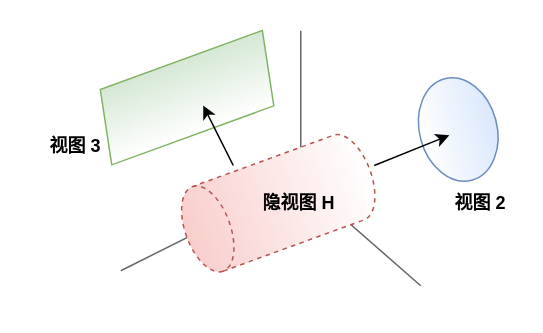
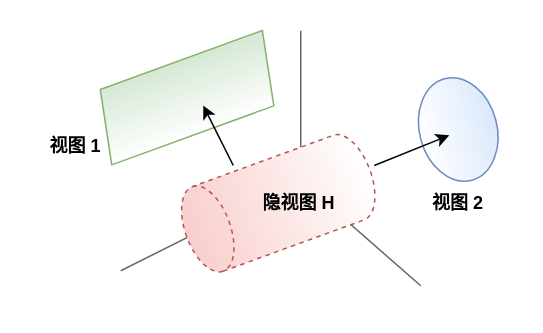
node "视图 3": label "视图 3" -> "视图 1"
node "视图 2": moved (481, 203) -> (458, 203)
